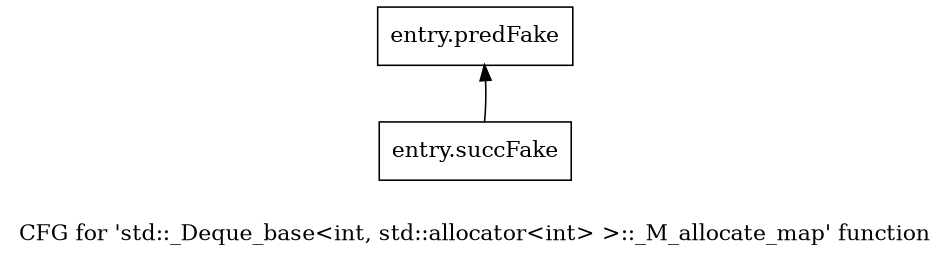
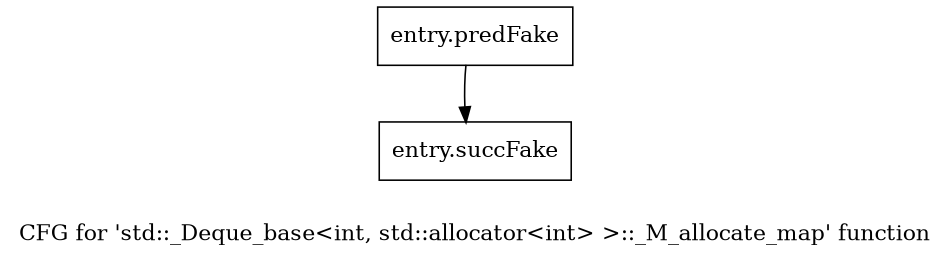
edge "entry.succFake" -> "entry.predFake": reversed
